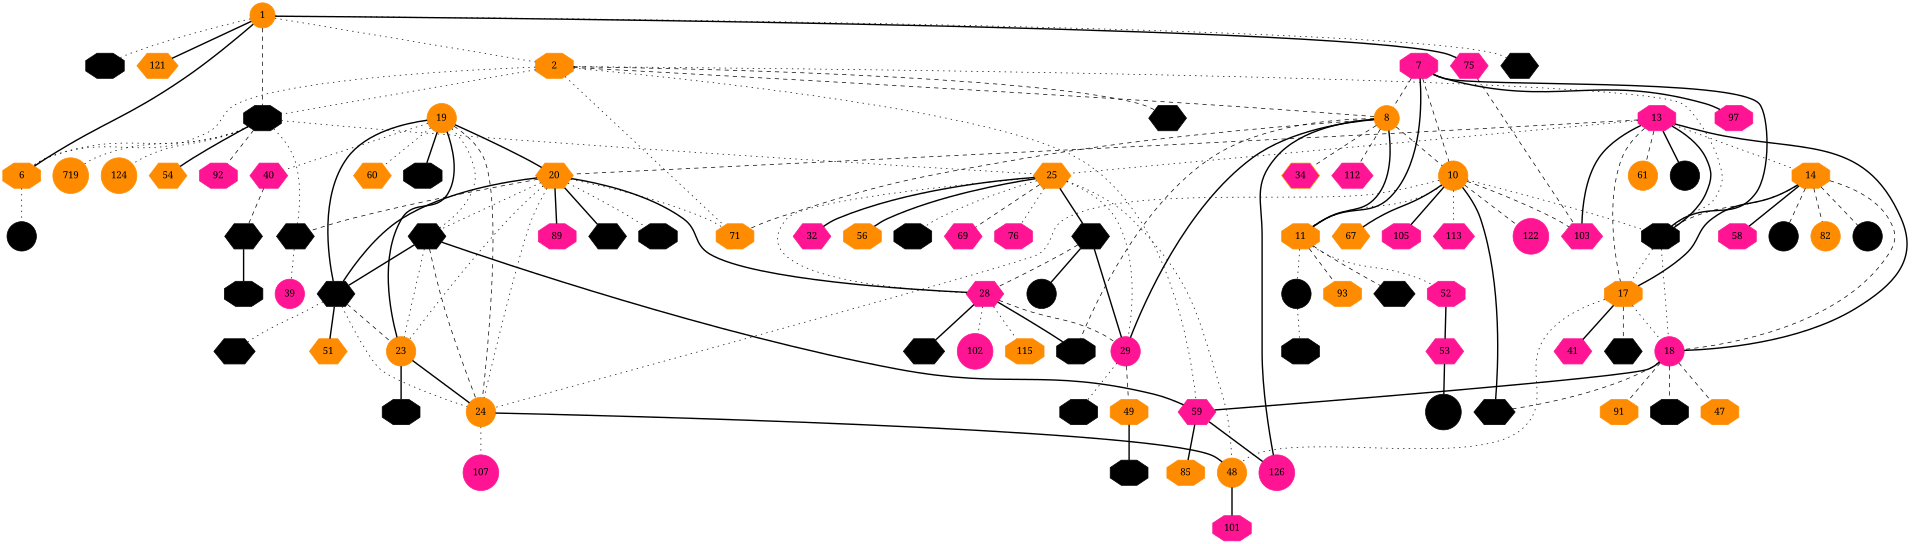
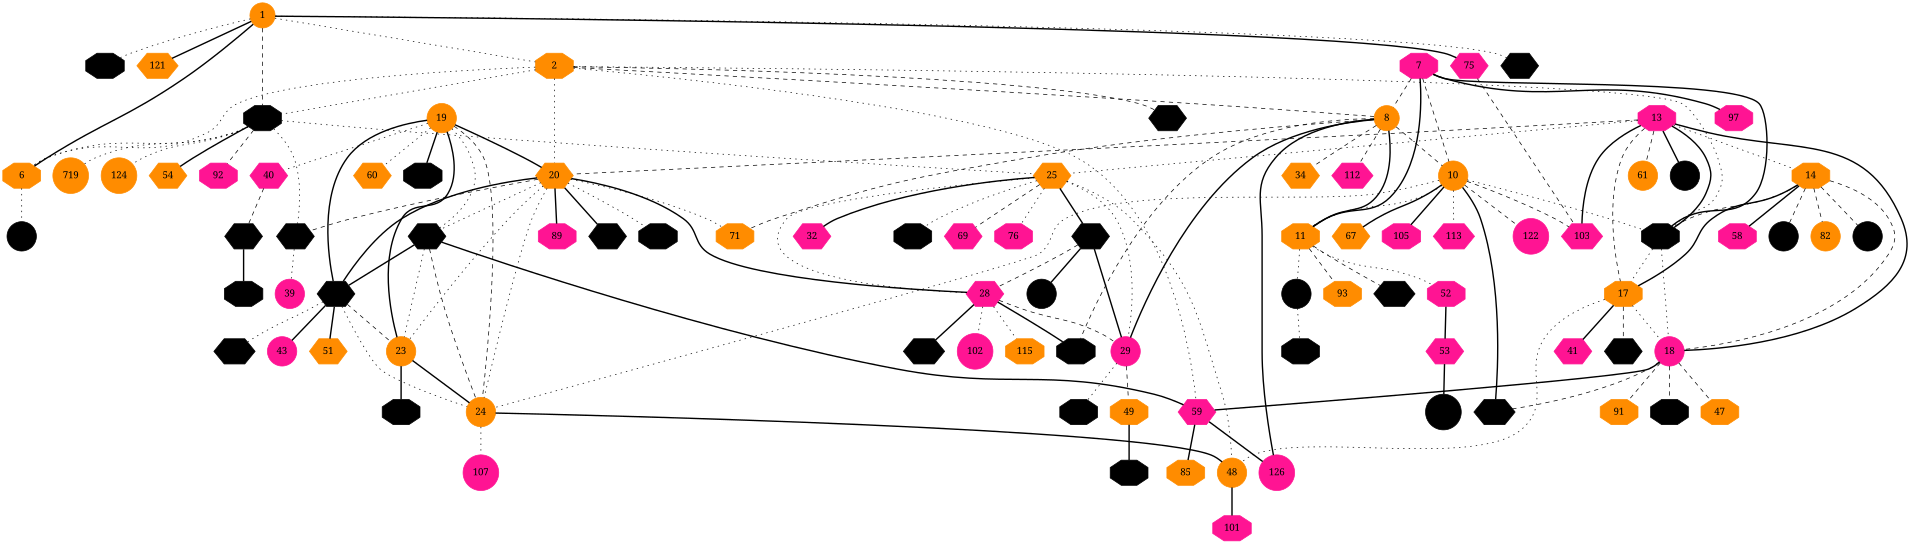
edge "2" -- "71": now "2" -- "20"
node "34": fillcolor deeppink -> darkorange
node "56": removed
node "43": added
